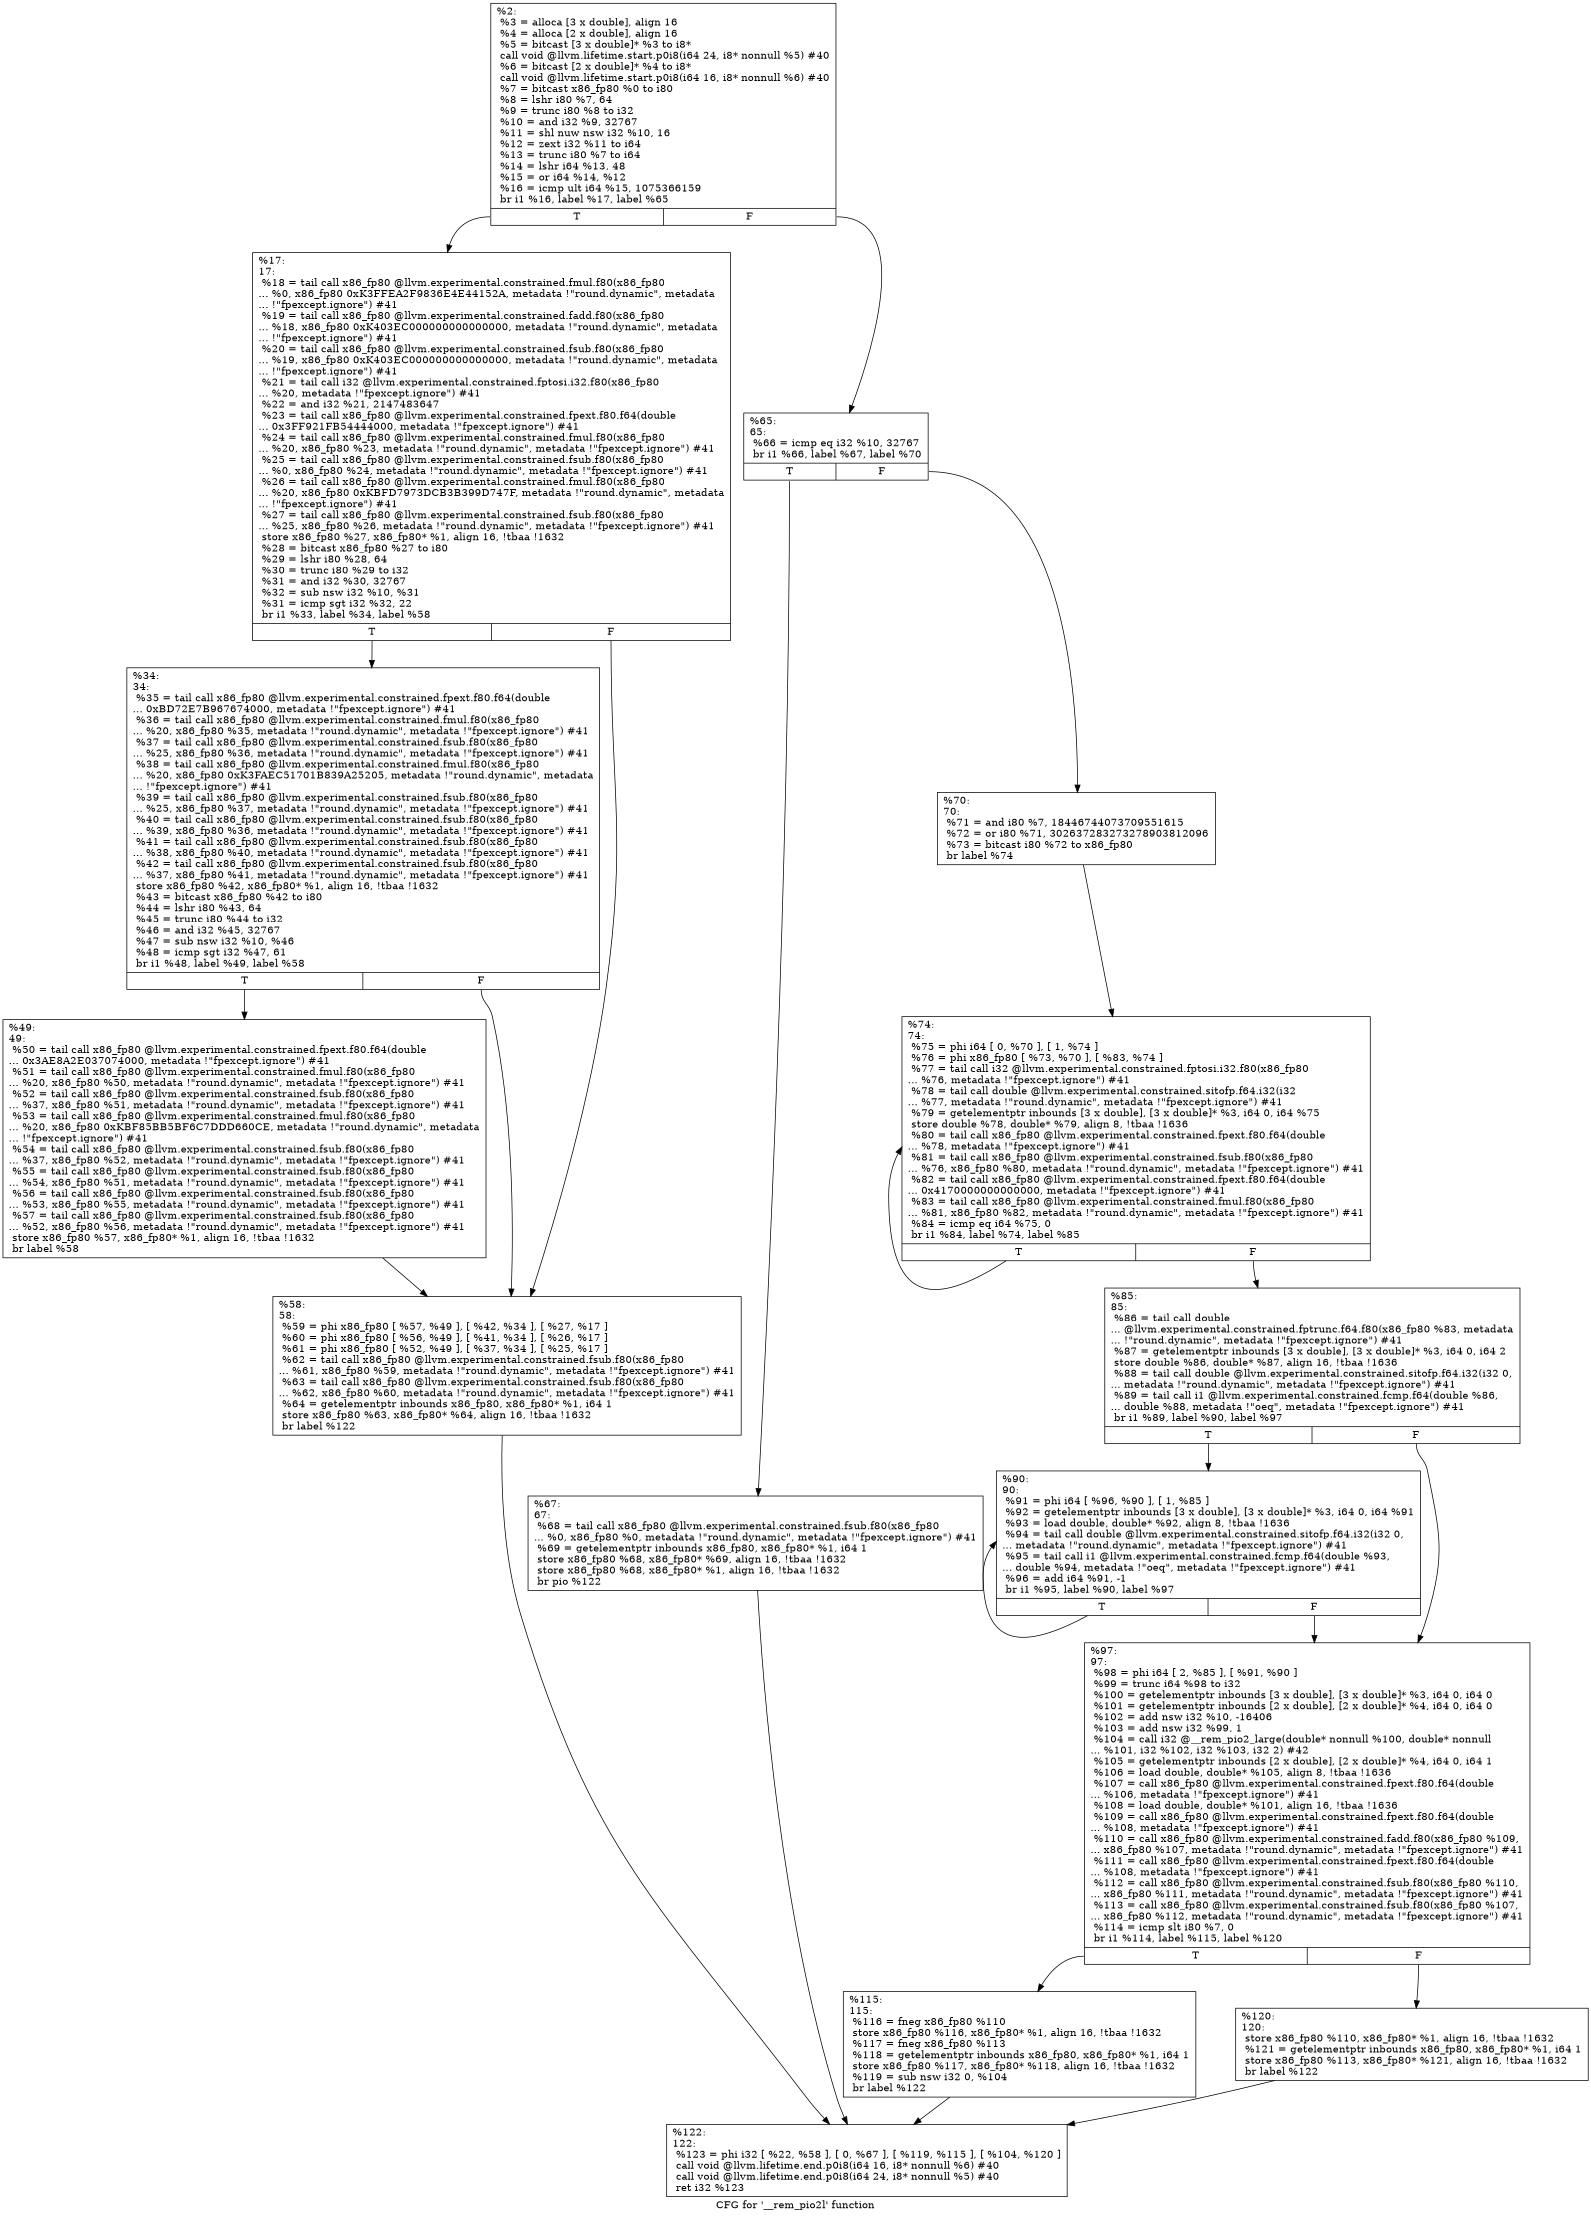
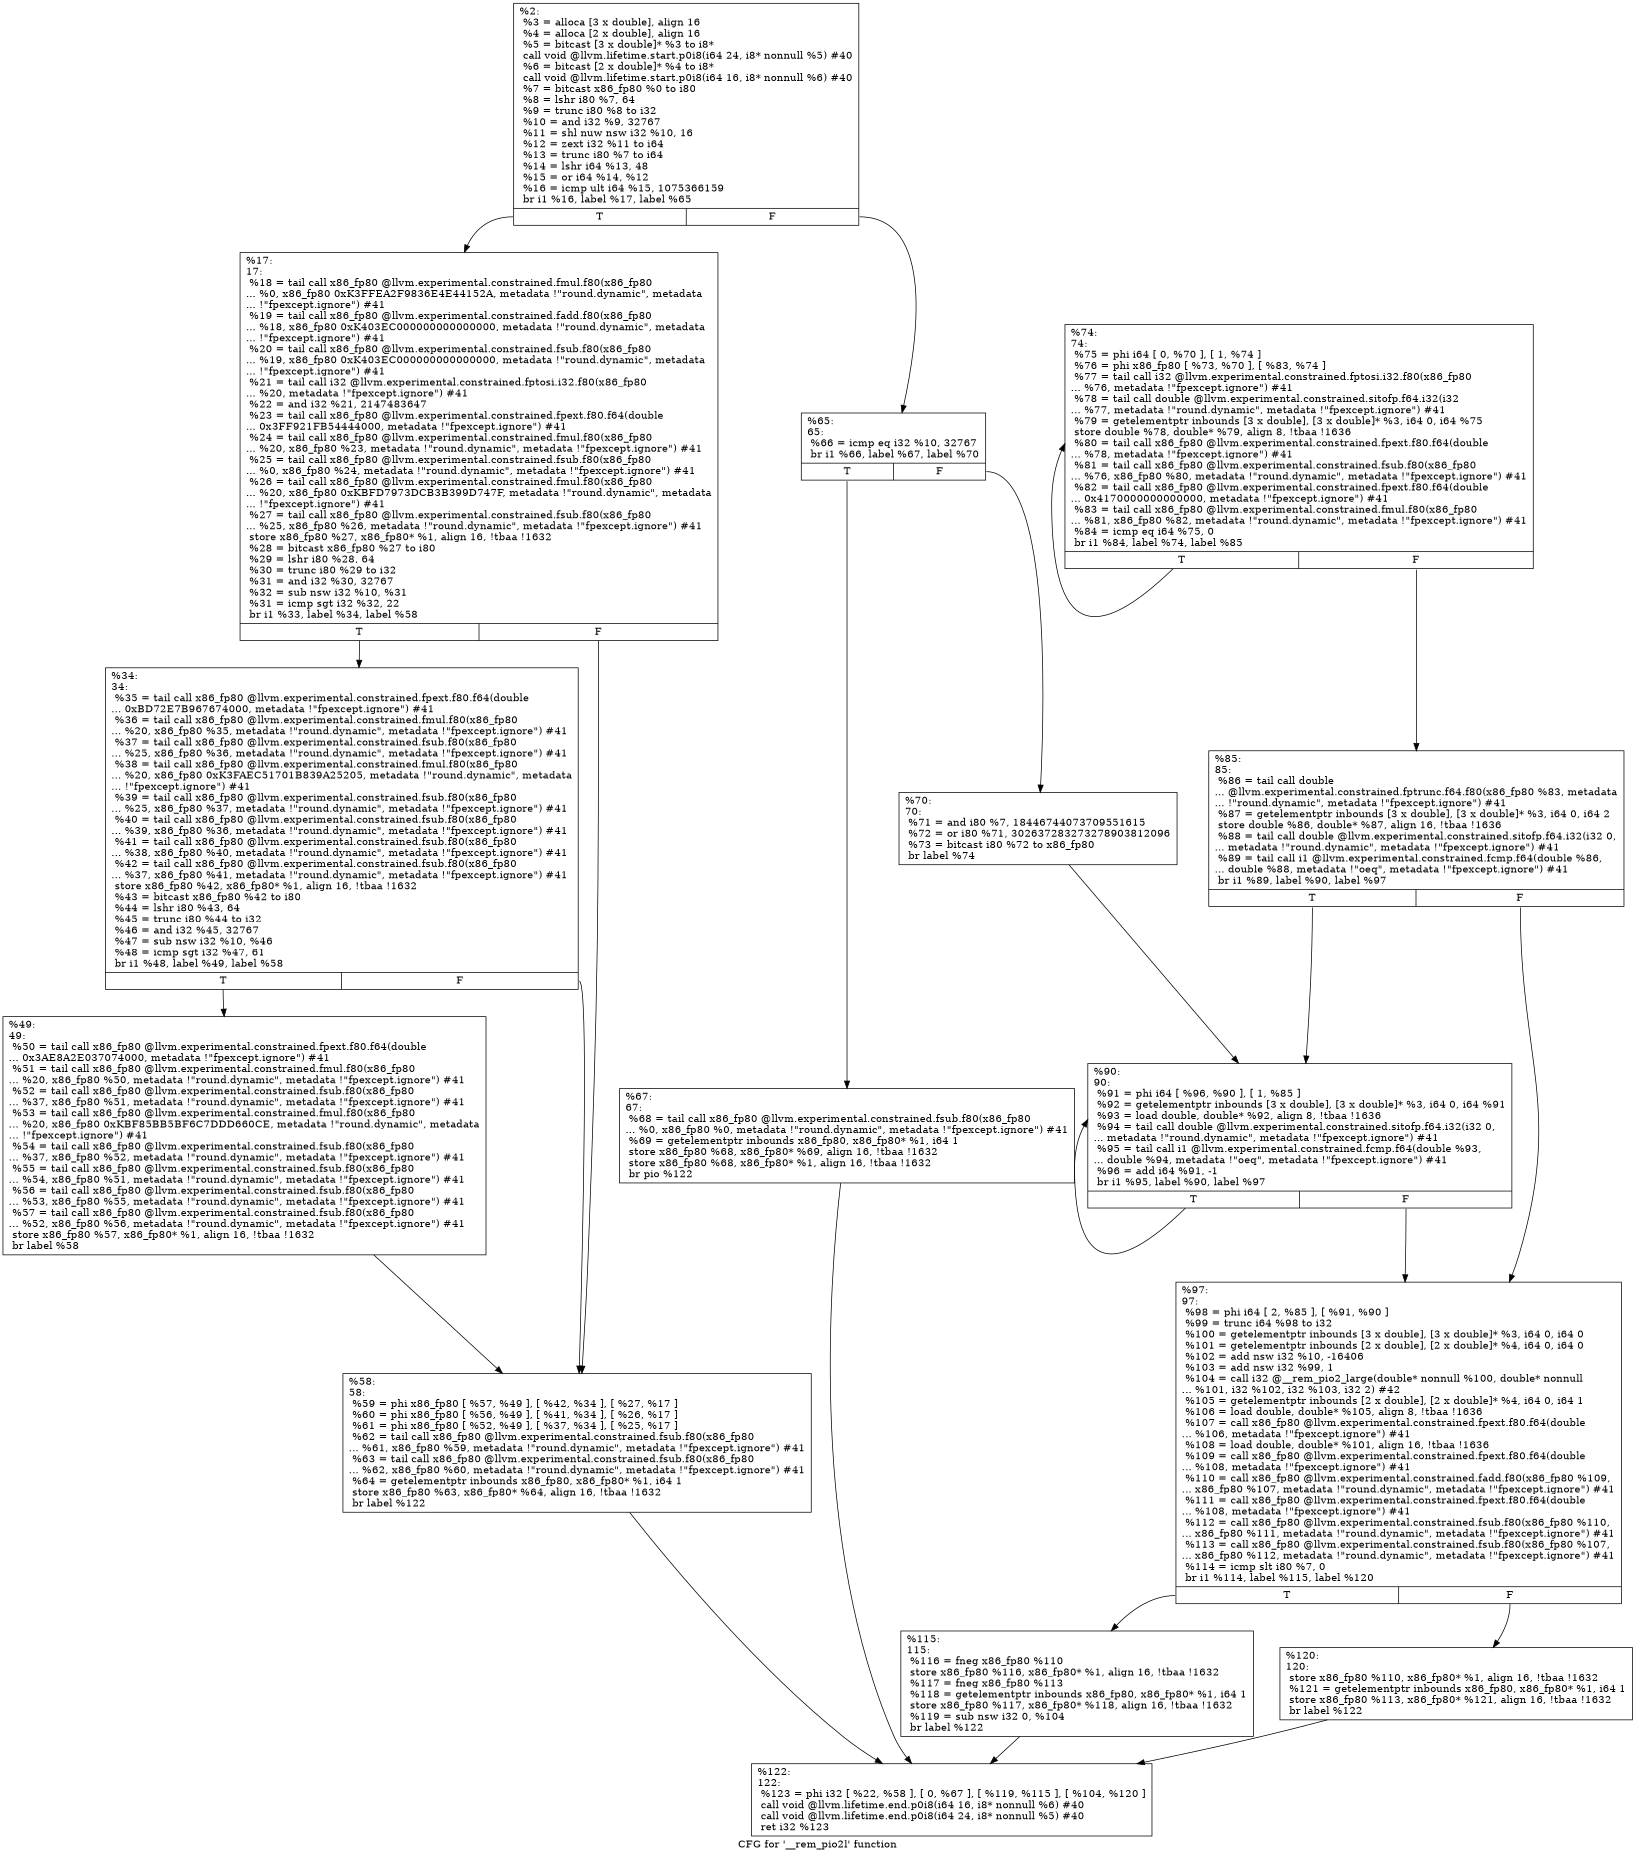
edge "%70:" -> "%74:": now "%70:" -> "%90:"
